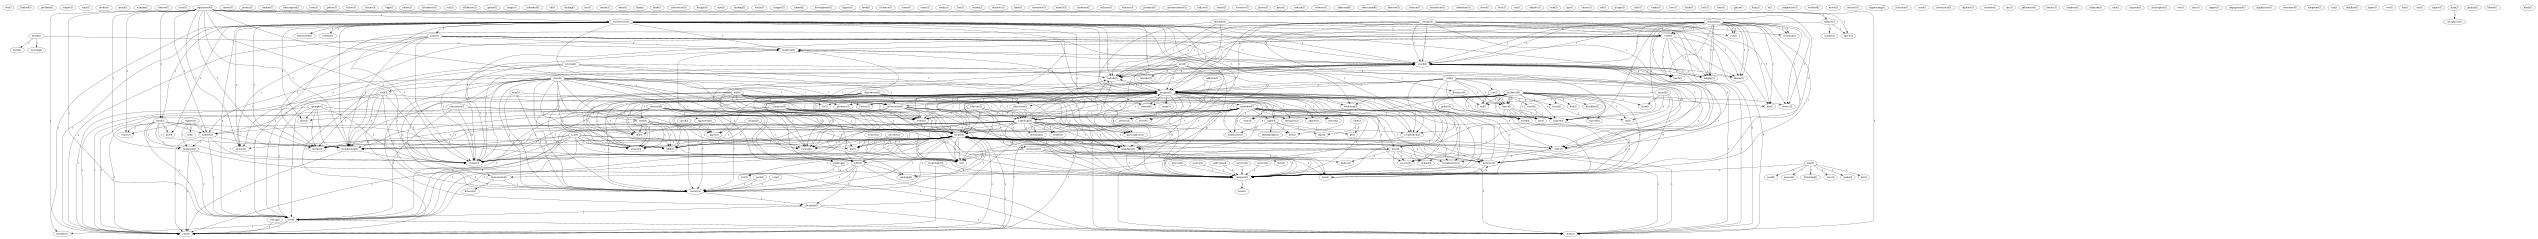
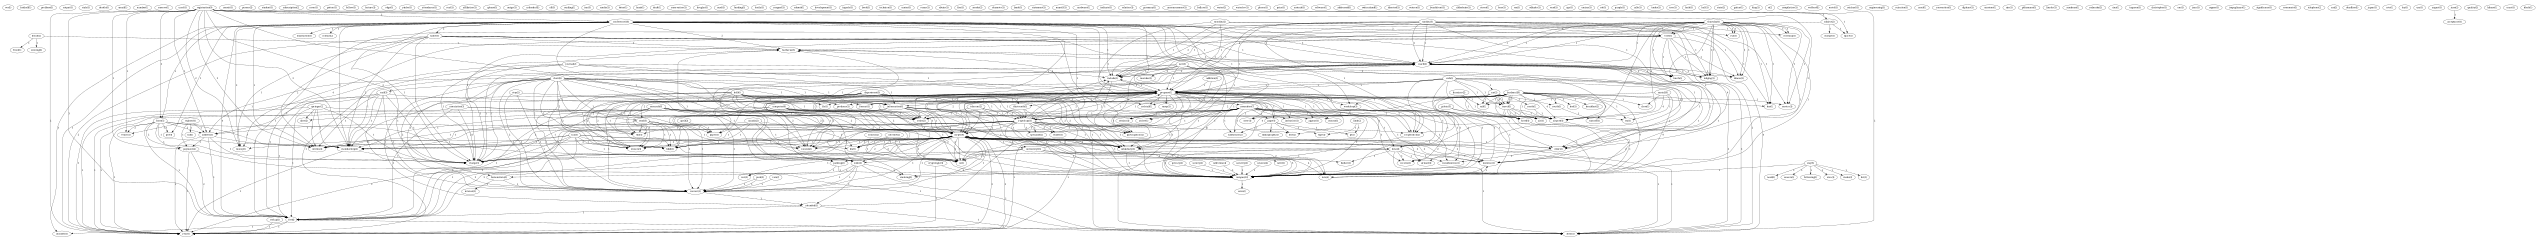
node "coast(1)": added
edge "conference(16)" -> "date(2)": removed, label "3"
edge "iacr(3)" -> "francisco(2)": now "iacr(3)" -> "cooperation(2)"
node "expository(1)": removed
edge "university(16)" -> "mention(1)": now "university(16)" -> "parking(2)"
